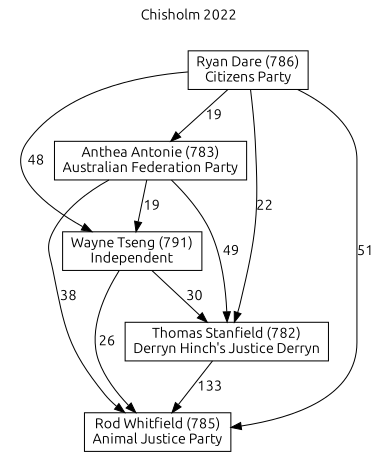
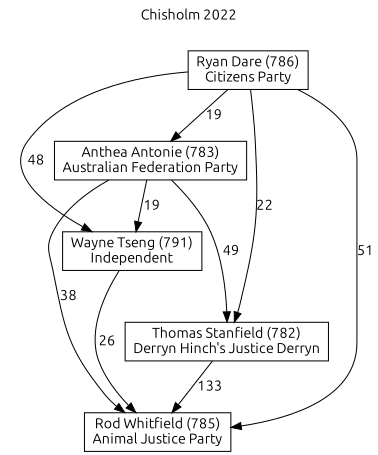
edge "Wayne Tseng (791) Independent" -> "Thomas Stanfield (782) Derryn Hinch's Justice Derryn": removed, label "30"
